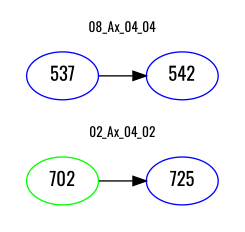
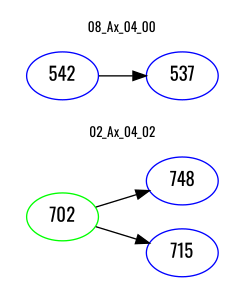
cluster "08_Ax_04_04": label "08_Ax_04_04" -> "08_Ax_04_00"
edge "537" -> "542": reversed
node "725": label "725" -> "715"
node "748": added
